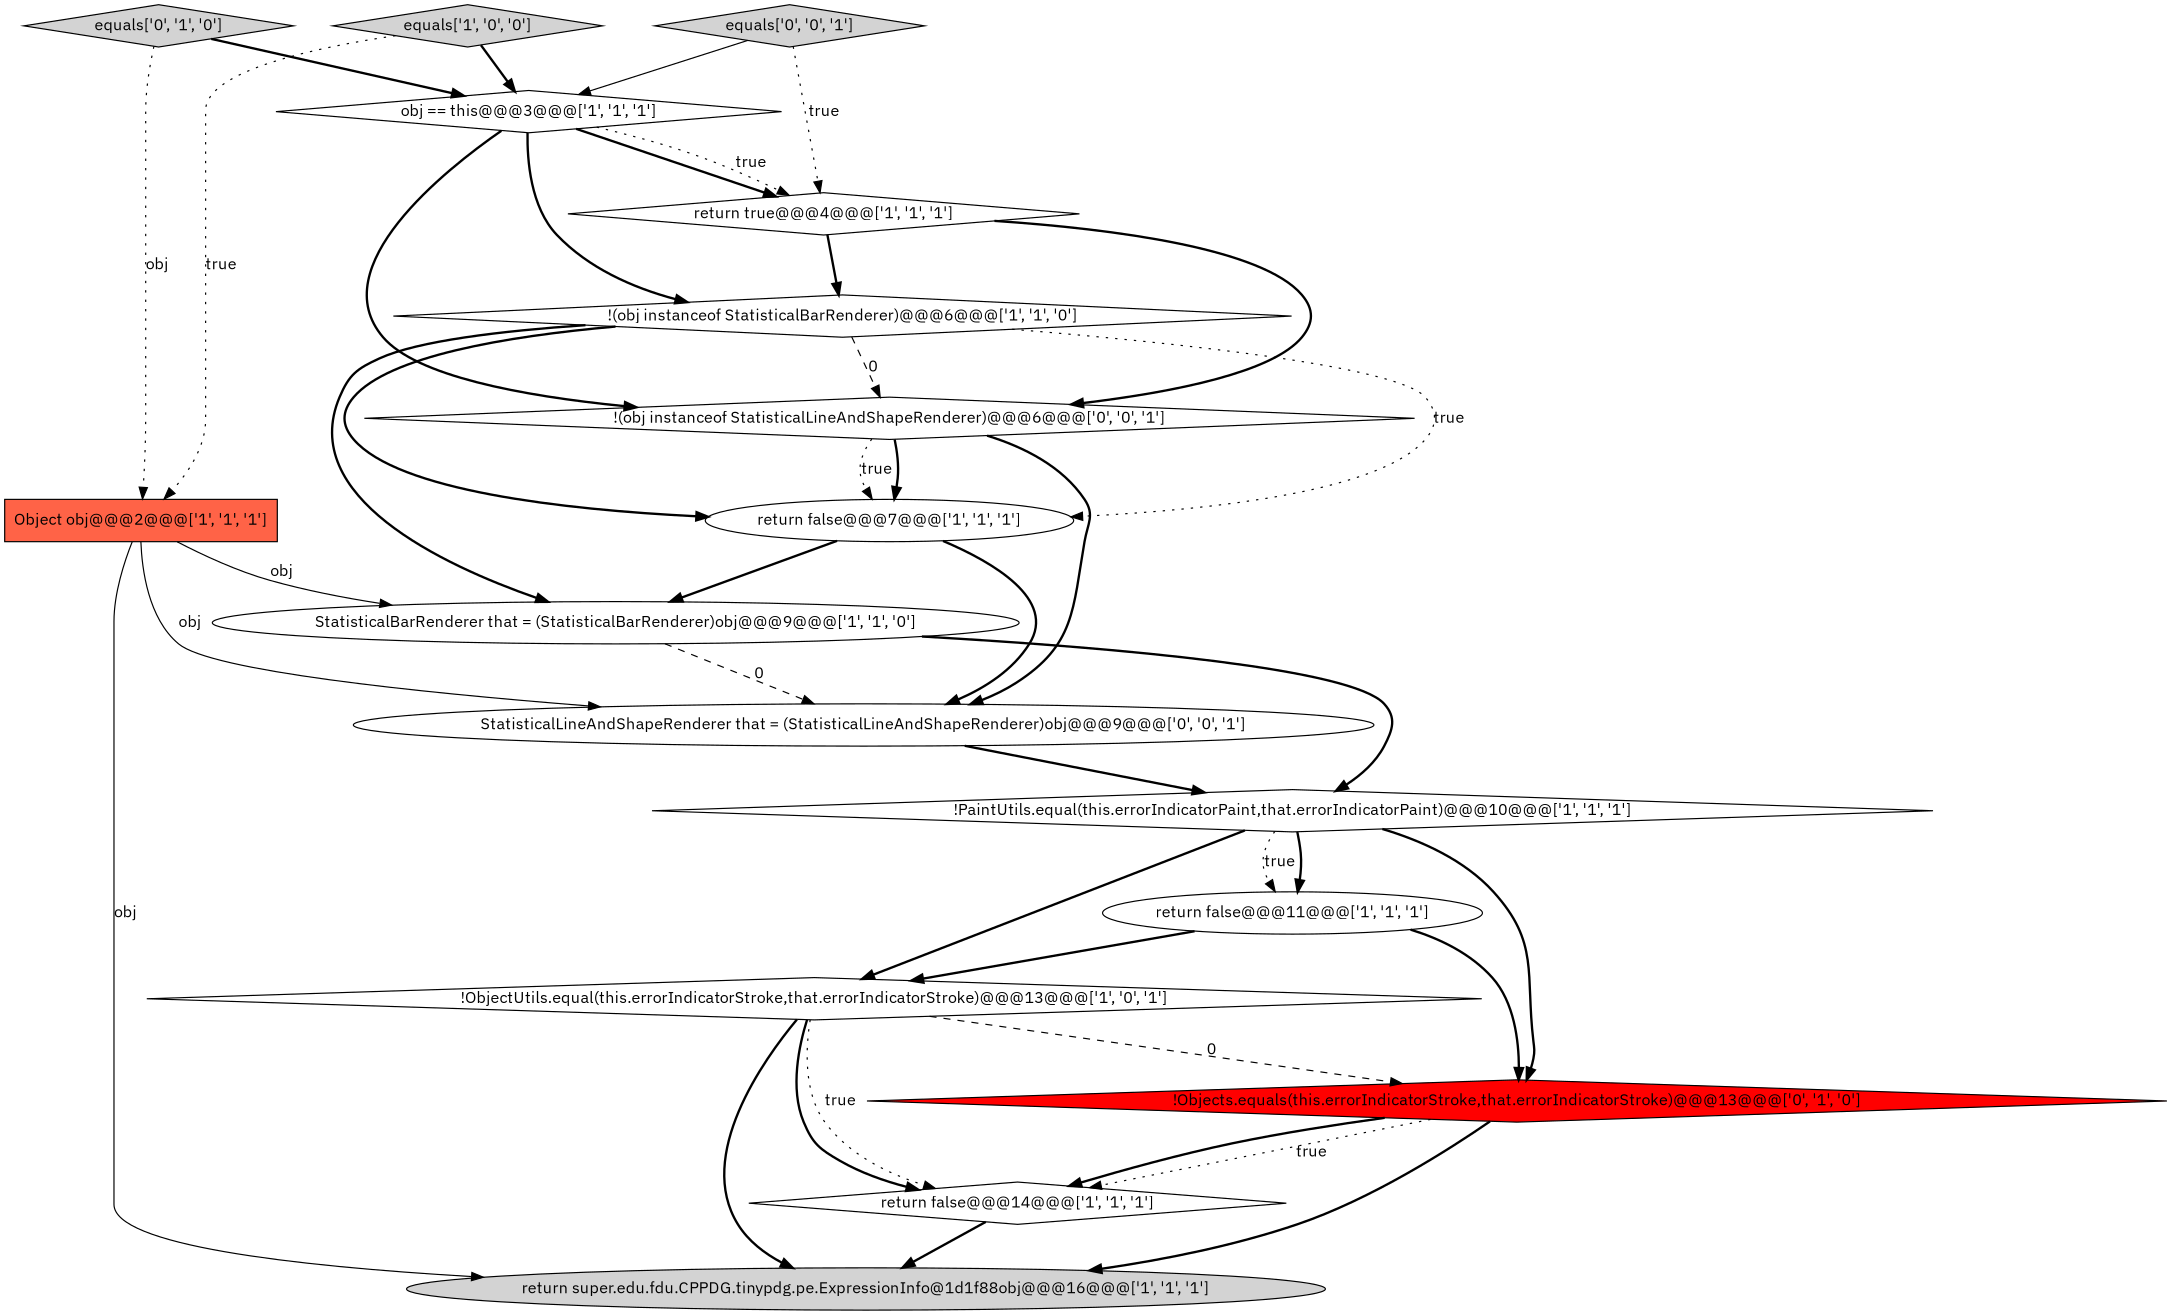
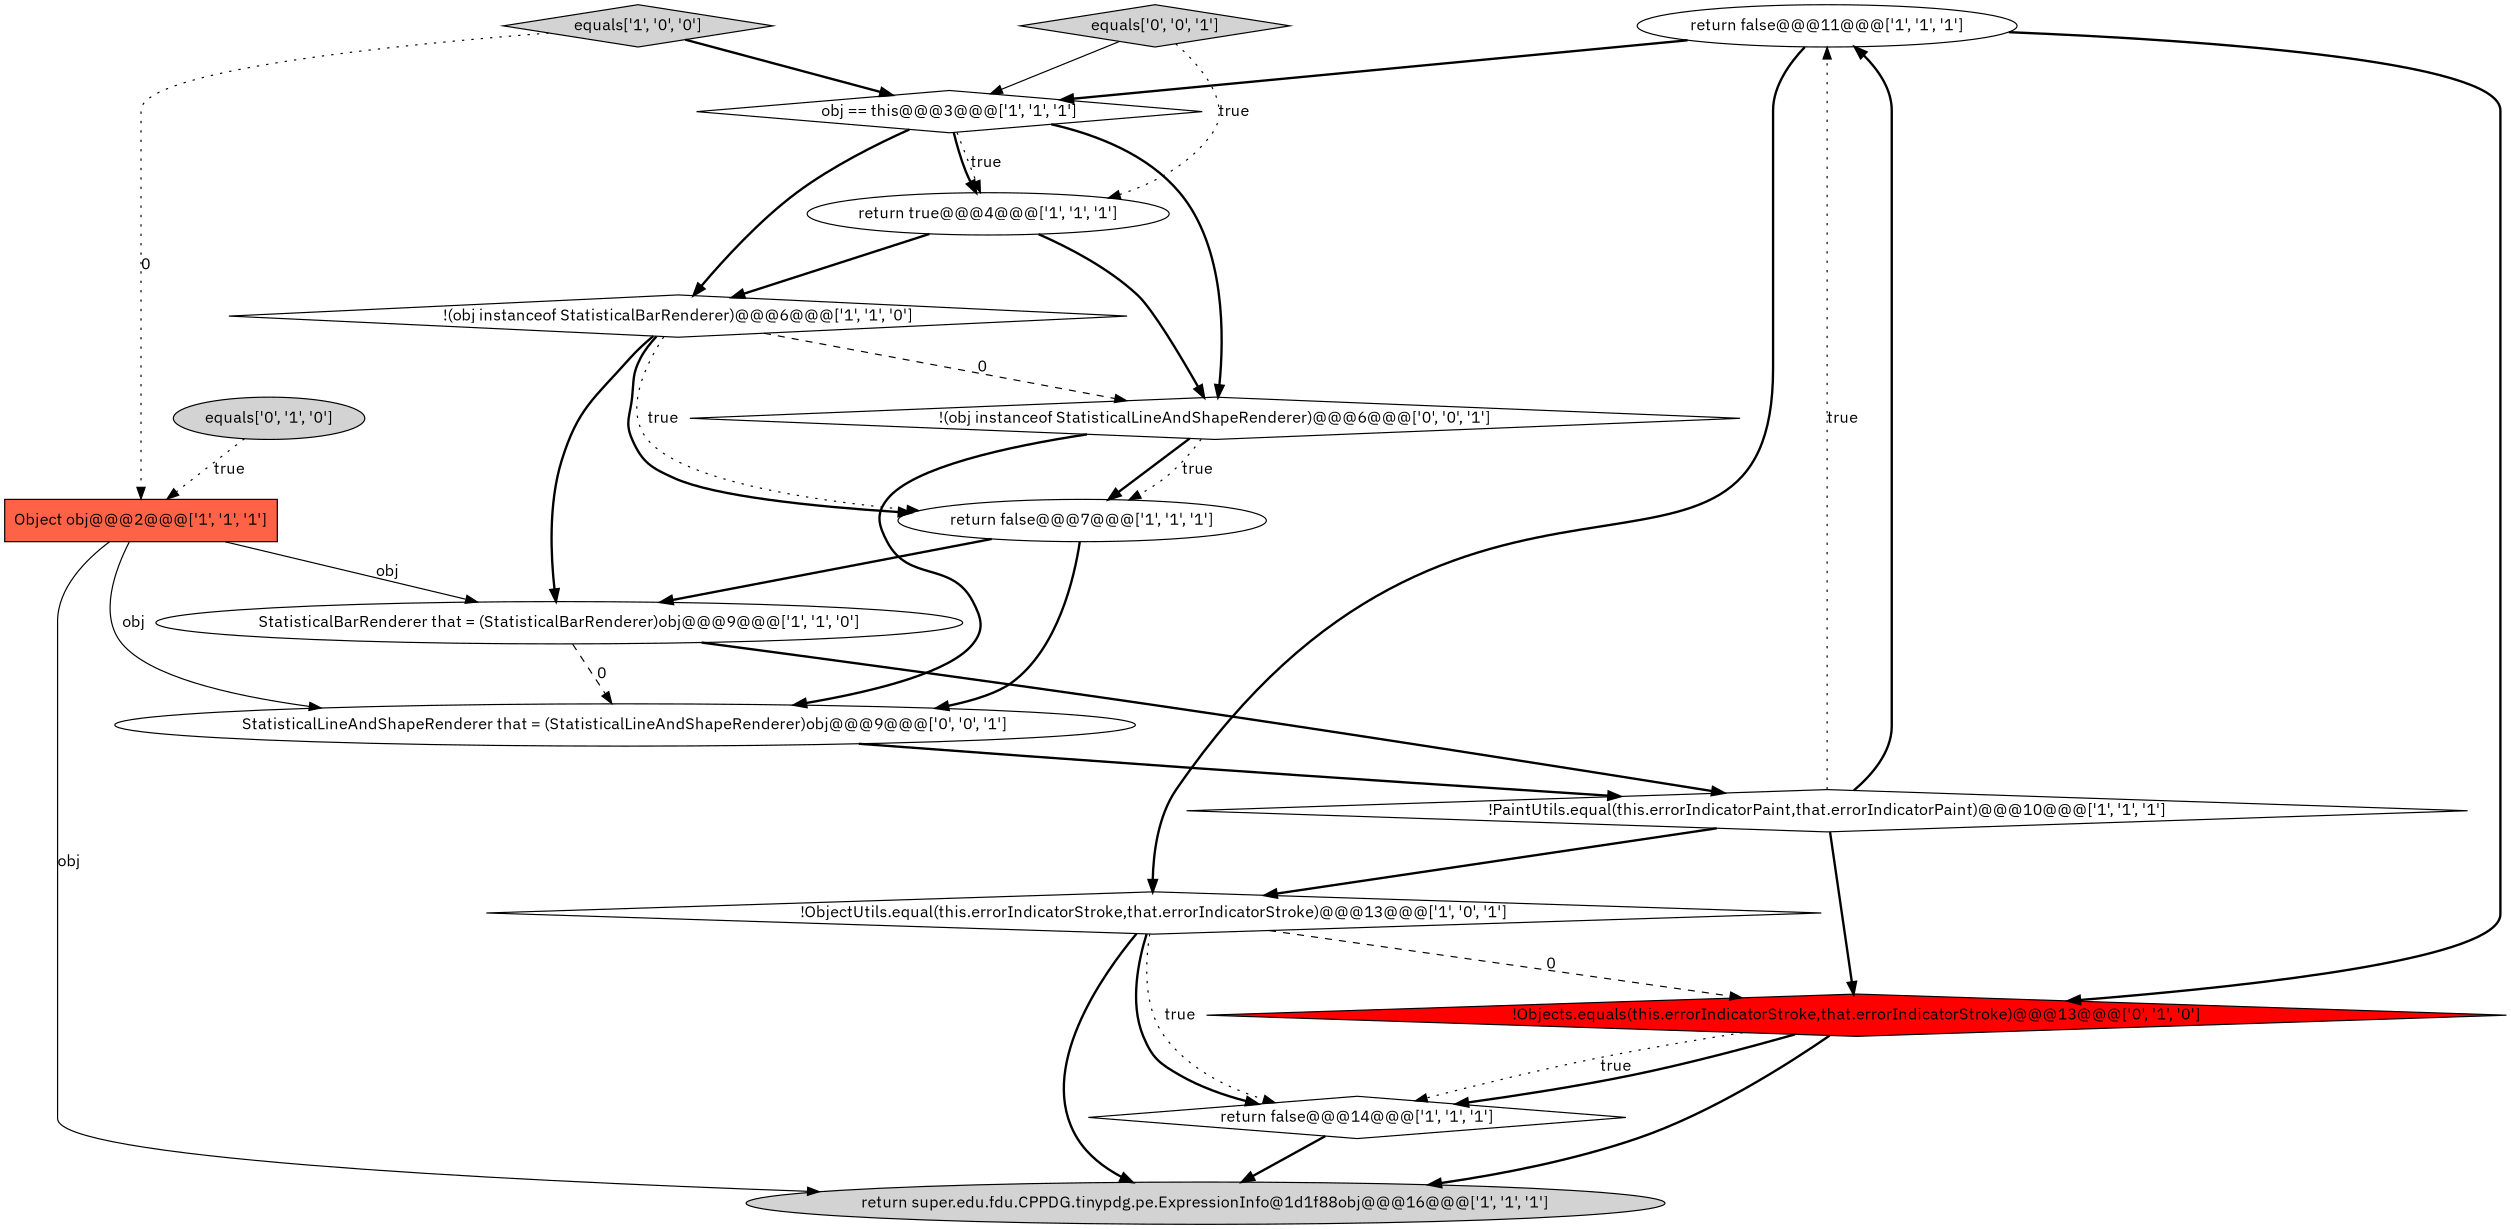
node "equals['0', '1', '0']": shape diamond -> ellipse
edge "equals['0', '1', '0']" -> "obj == this@@@3@@@['1', '1', '1']": now "return false@@@11@@@['1', '1', '1']" -> "obj == this@@@3@@@['1', '1', '1']"
node "return true@@@4@@@['1', '1', '1']": shape diamond -> ellipse
edge "equals['0', '1', '0']" -> "Object obj@@@2@@@['1', '1', '1']": label "obj" -> "true"
edge "equals['1', '0', '0']" -> "Object obj@@@2@@@['1', '1', '1']": label "true" -> "0"
